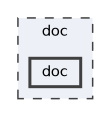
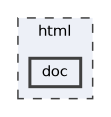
cluster "doc": label "doc" -> "html"
